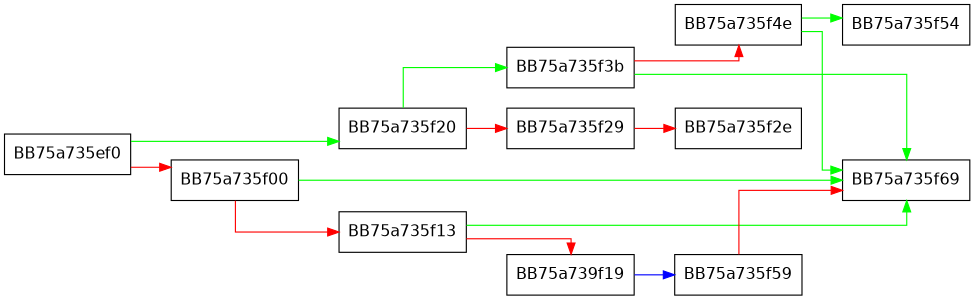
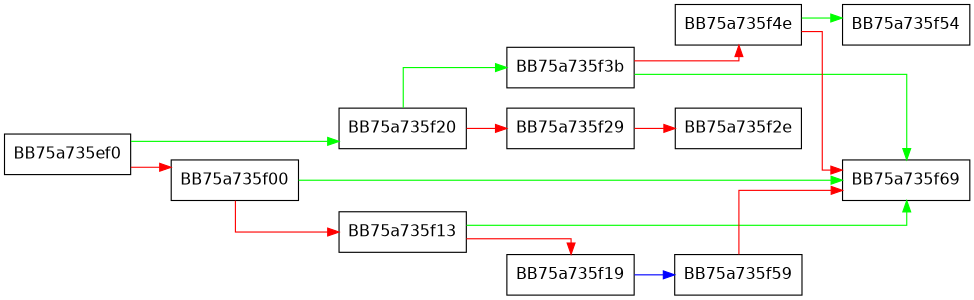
edge "BB75a735f4e" -> "BB75a735f69": color green -> red
node "BB75a739f19": label "BB75a739f19" -> "BB75a735f19"
